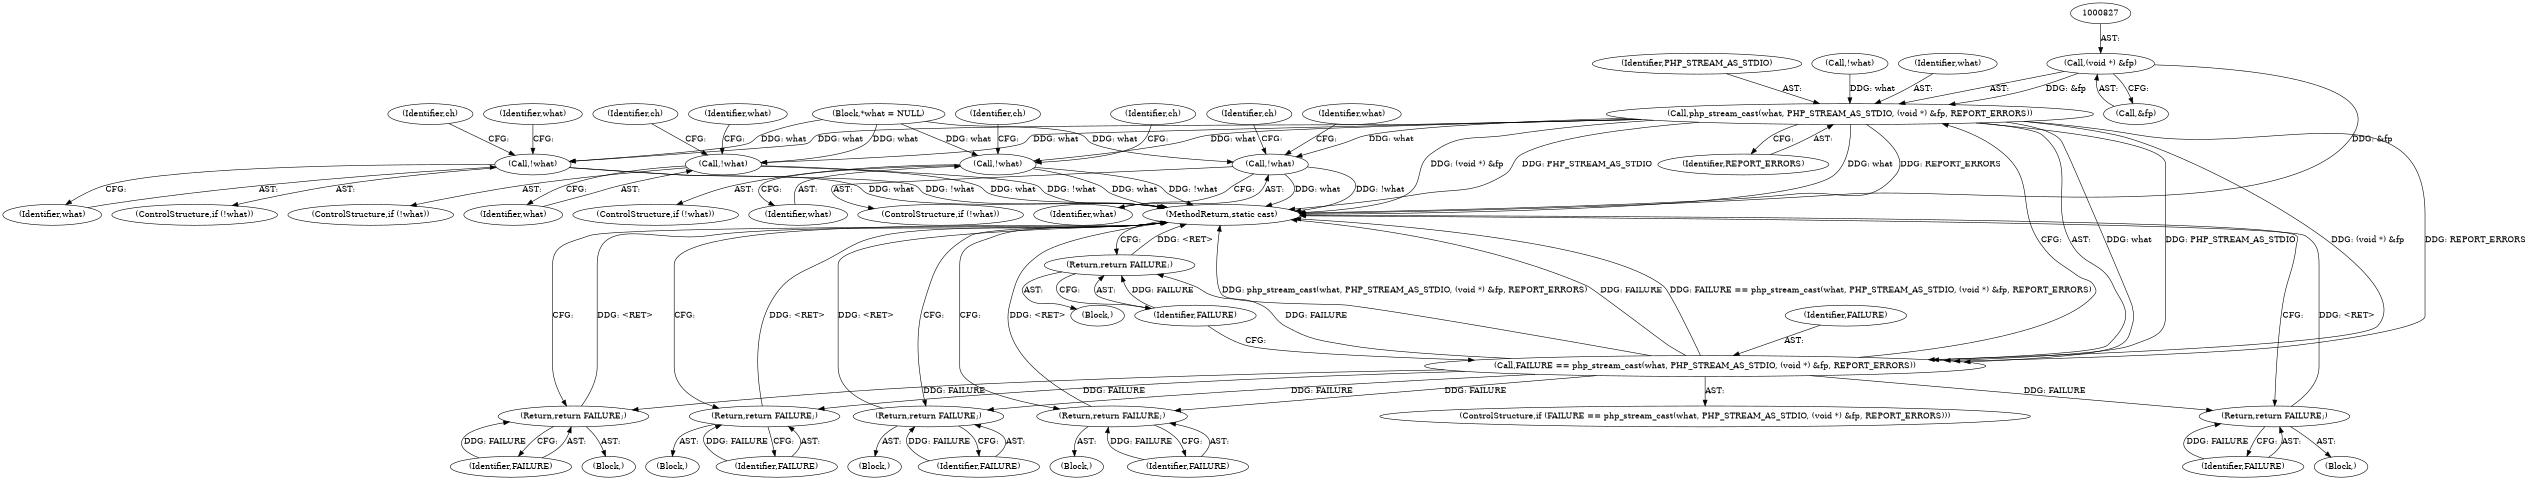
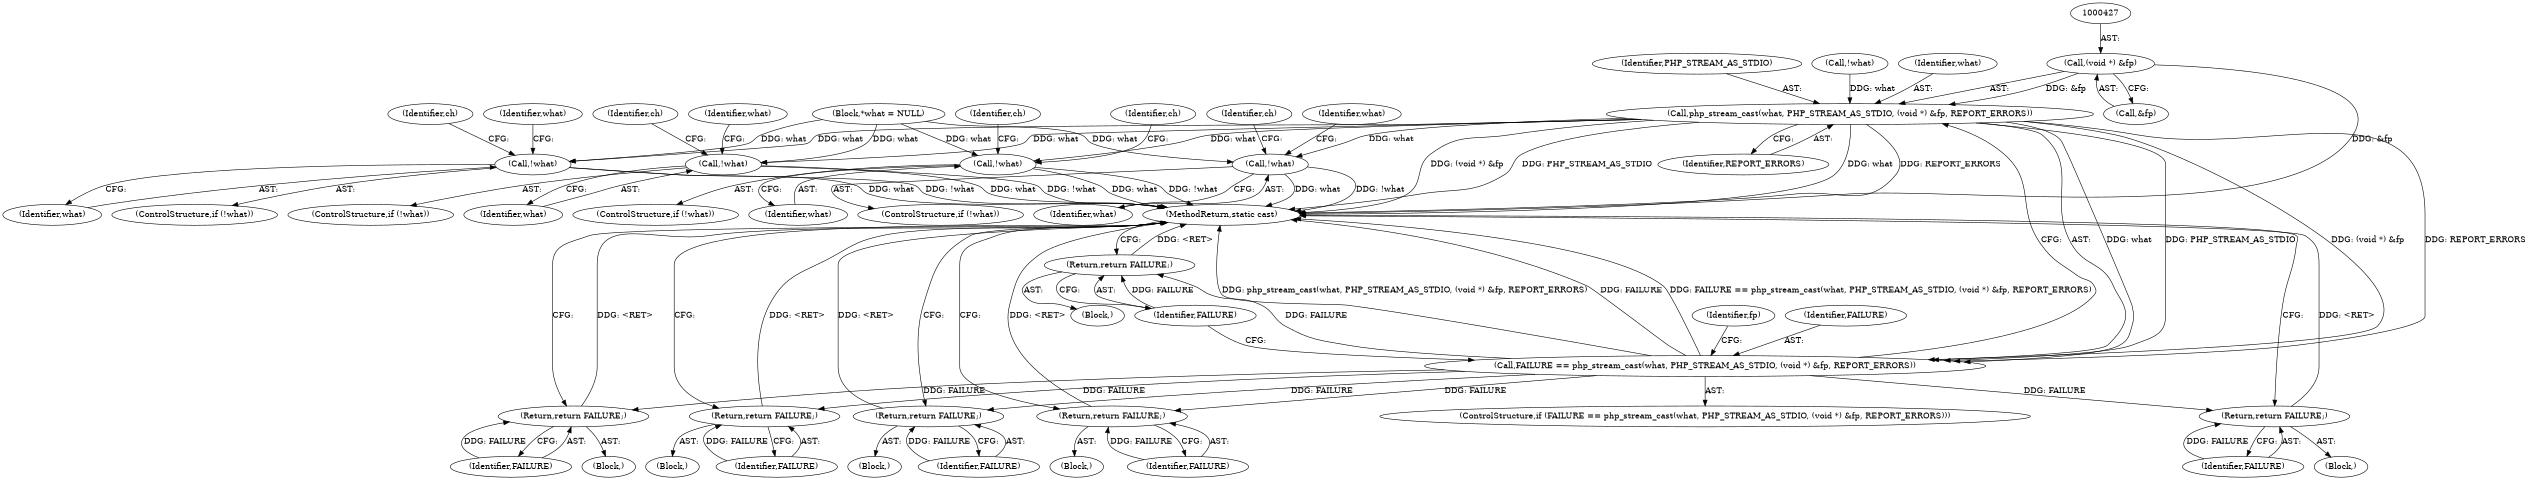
node "1000827": label "1000827" -> "1000427"
node "(Identifier,fp)": added
